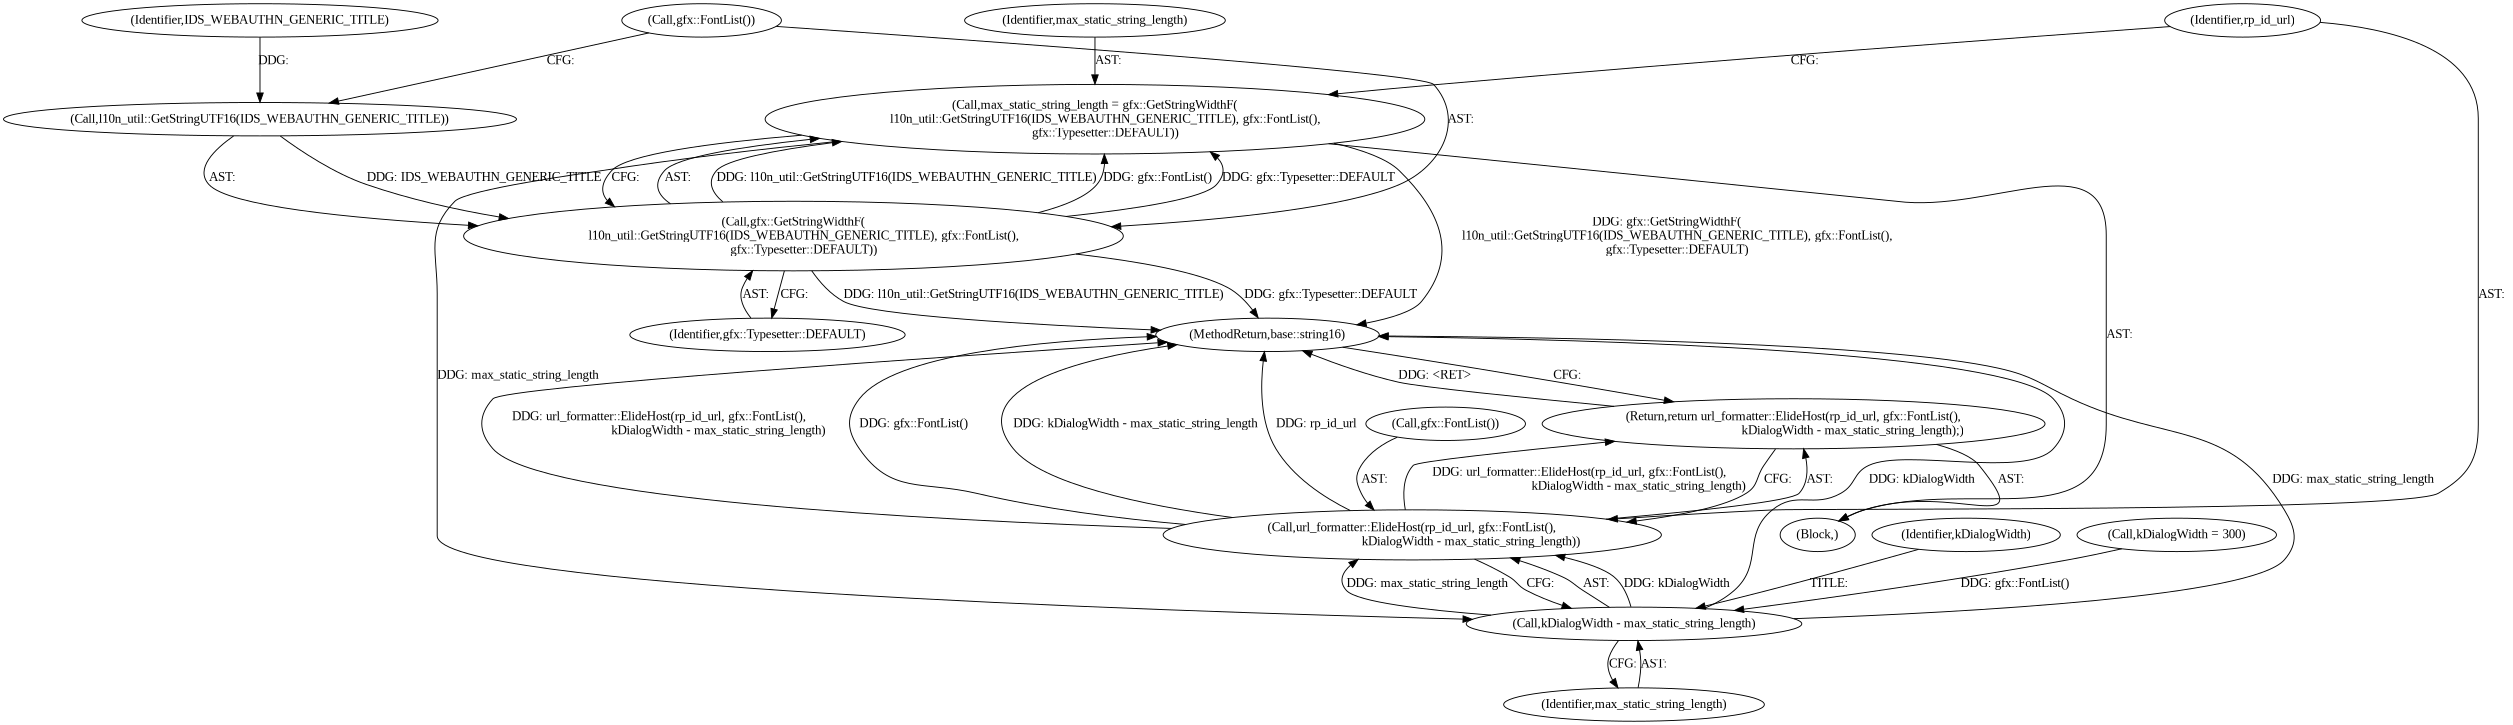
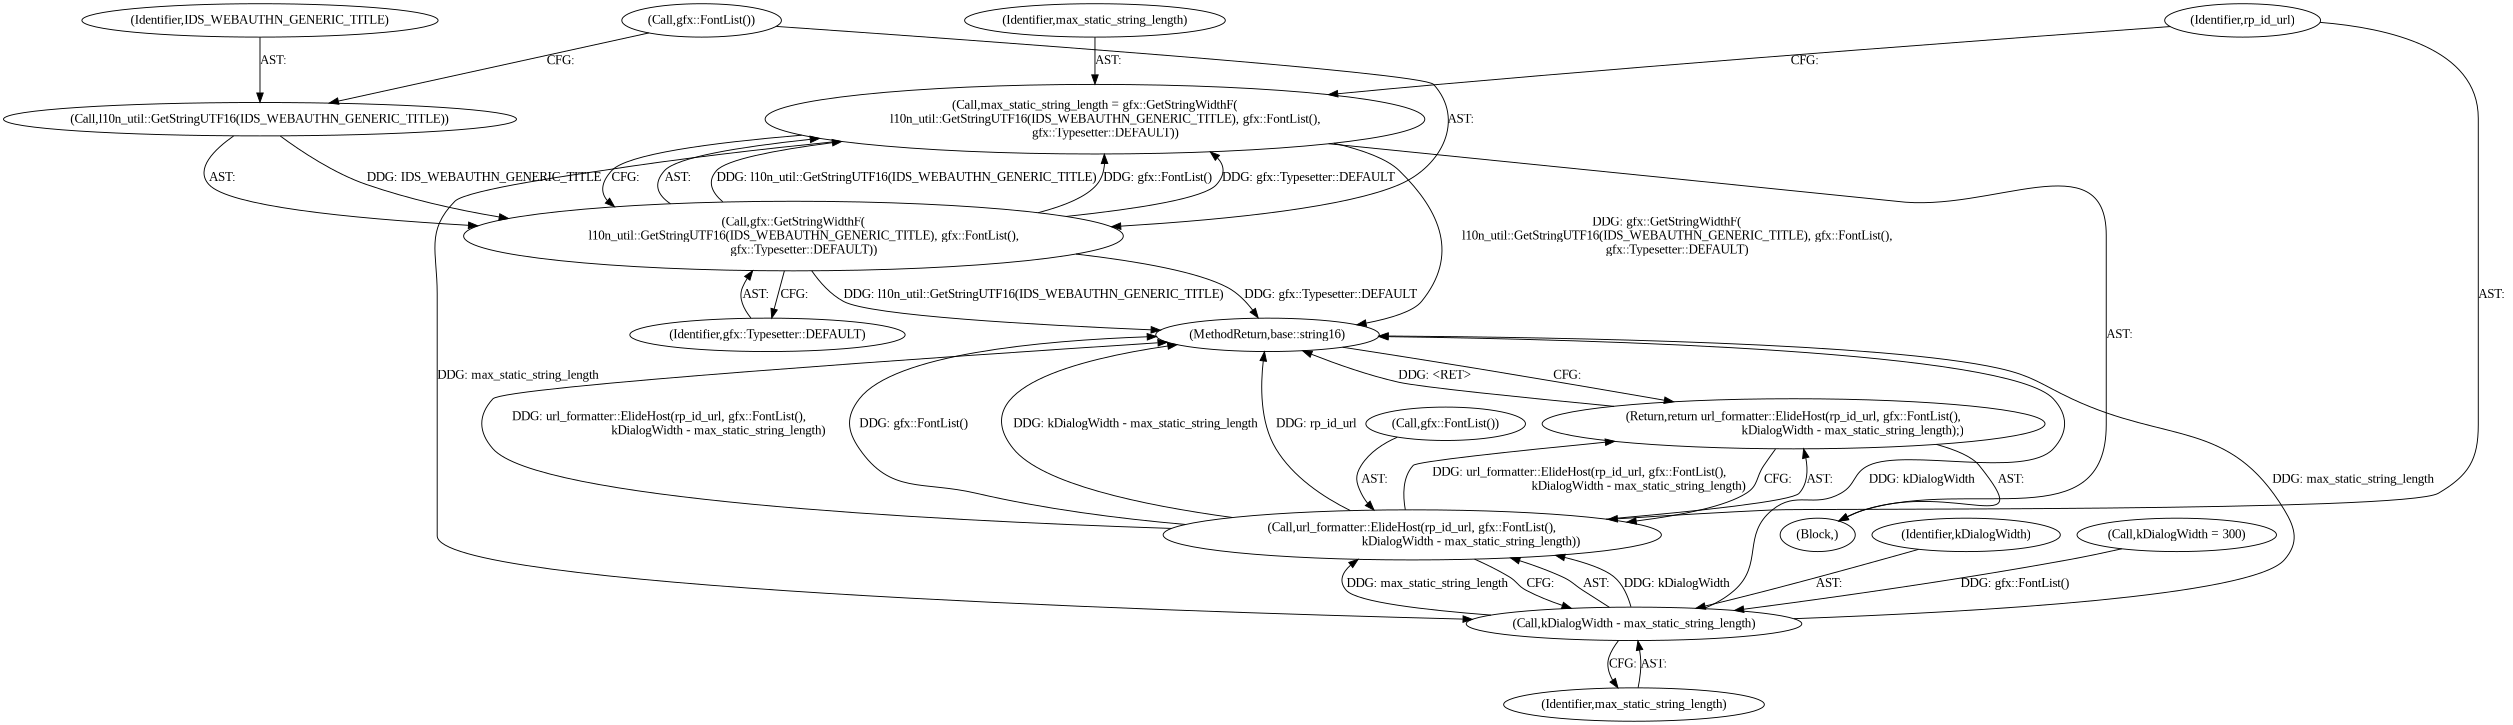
edge "(Identifier,IDS_WEBAUTHN_GENERIC_TITLE)" -> "(Call,l10n_util::GetStringUTF16(IDS_WEBAUTHN_GENERIC_TITLE))": label "DDG: " -> "AST: "
edge "(Identifier,kDialogWidth)" -> "(Call,kDialogWidth - max_static_string_length)": label "TITLE: " -> "AST: "
